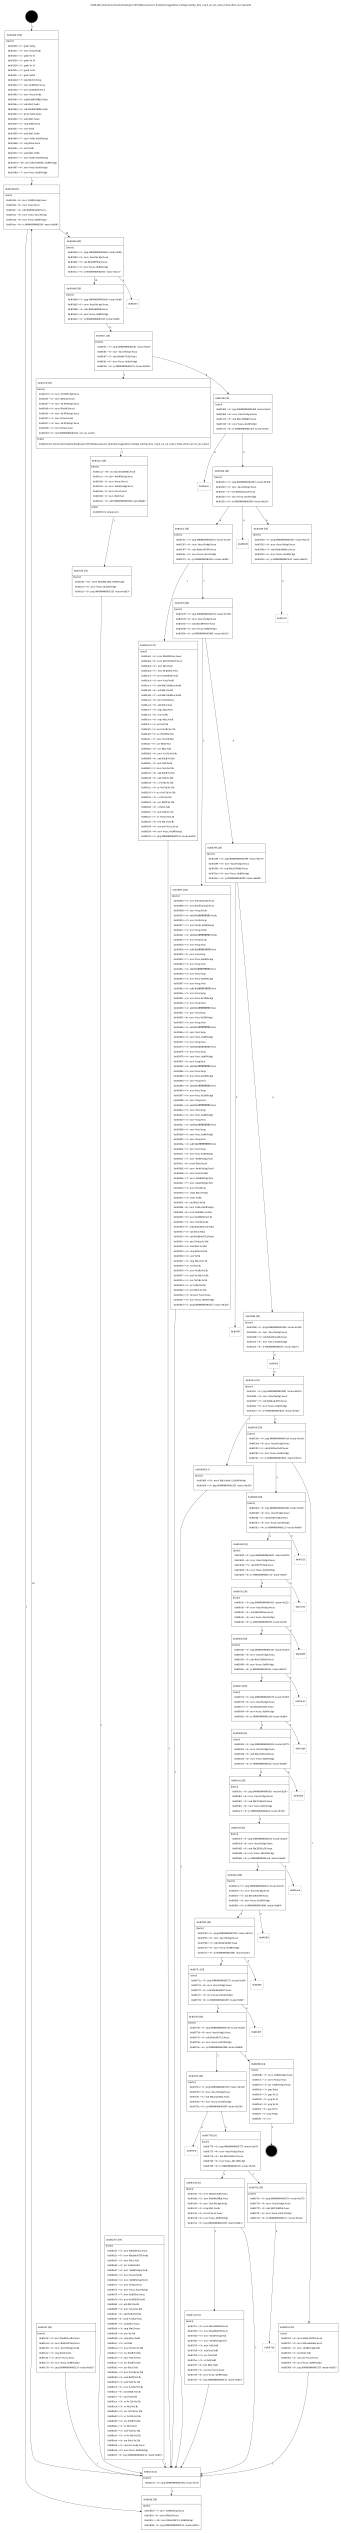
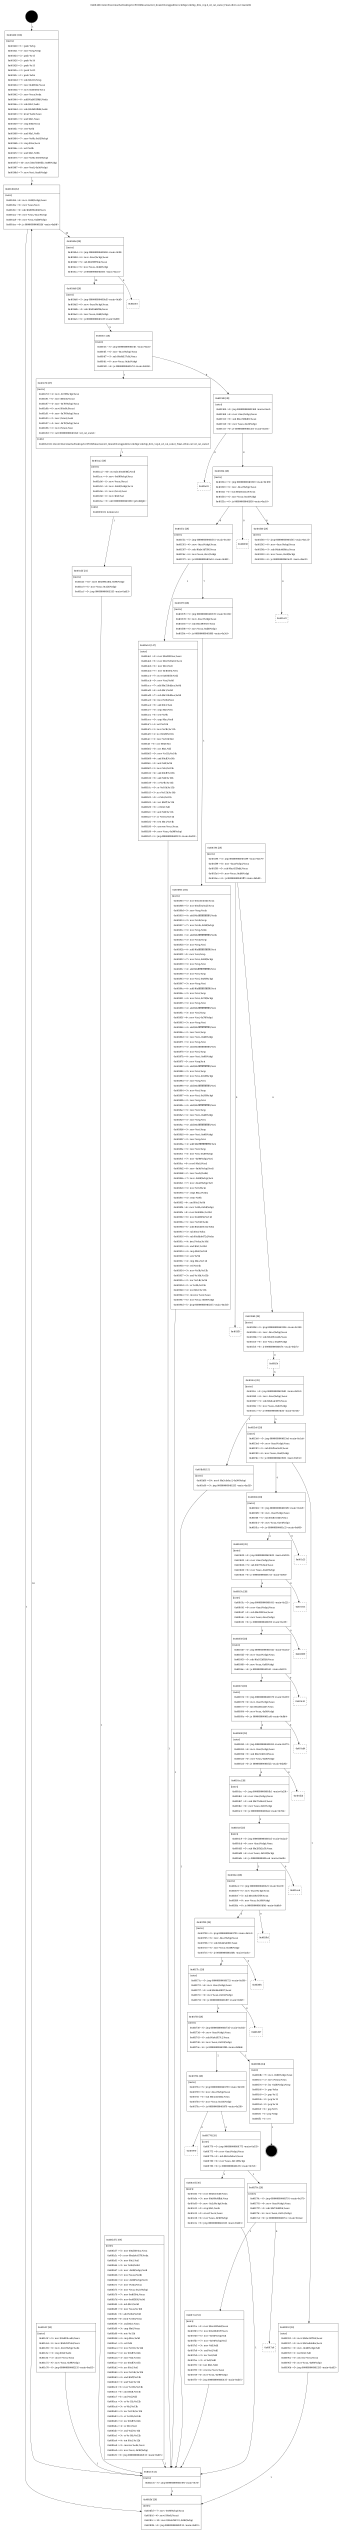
edge "0x401578 [28]" -> "0x401594 [28]": removed, label "6"
edge "0x401c05 [30]" -> "0x4017ce [53]": now "0x40178c [28]" -> "0x4017ce [53]"
edge "0x401952 [30]" -> "0x402135 [5]": now "0x401952 [30]" -> "0x401fbf [28]"
